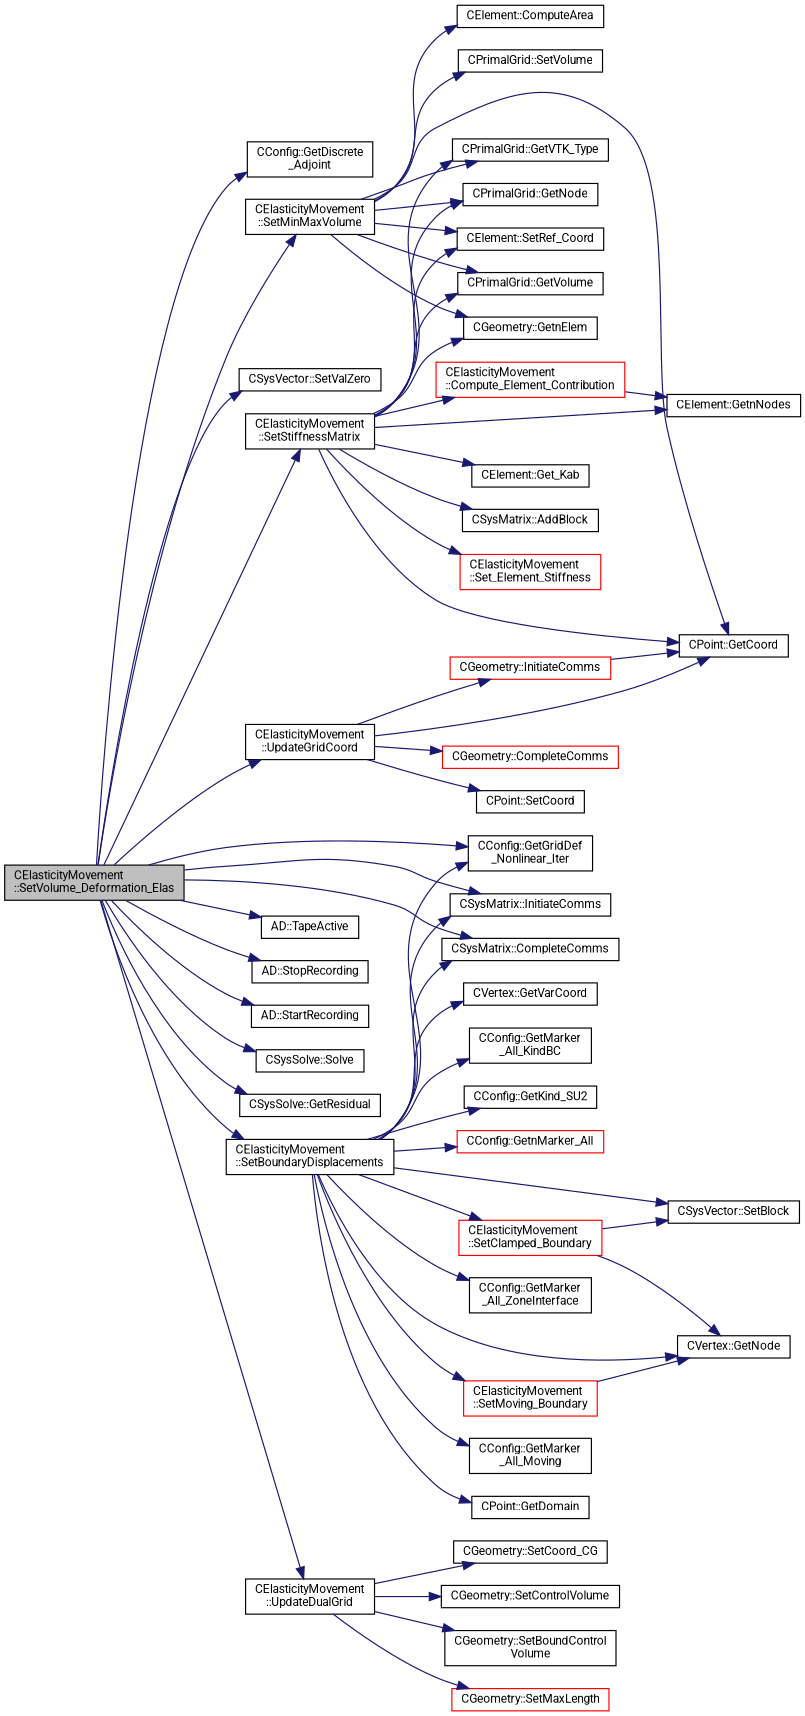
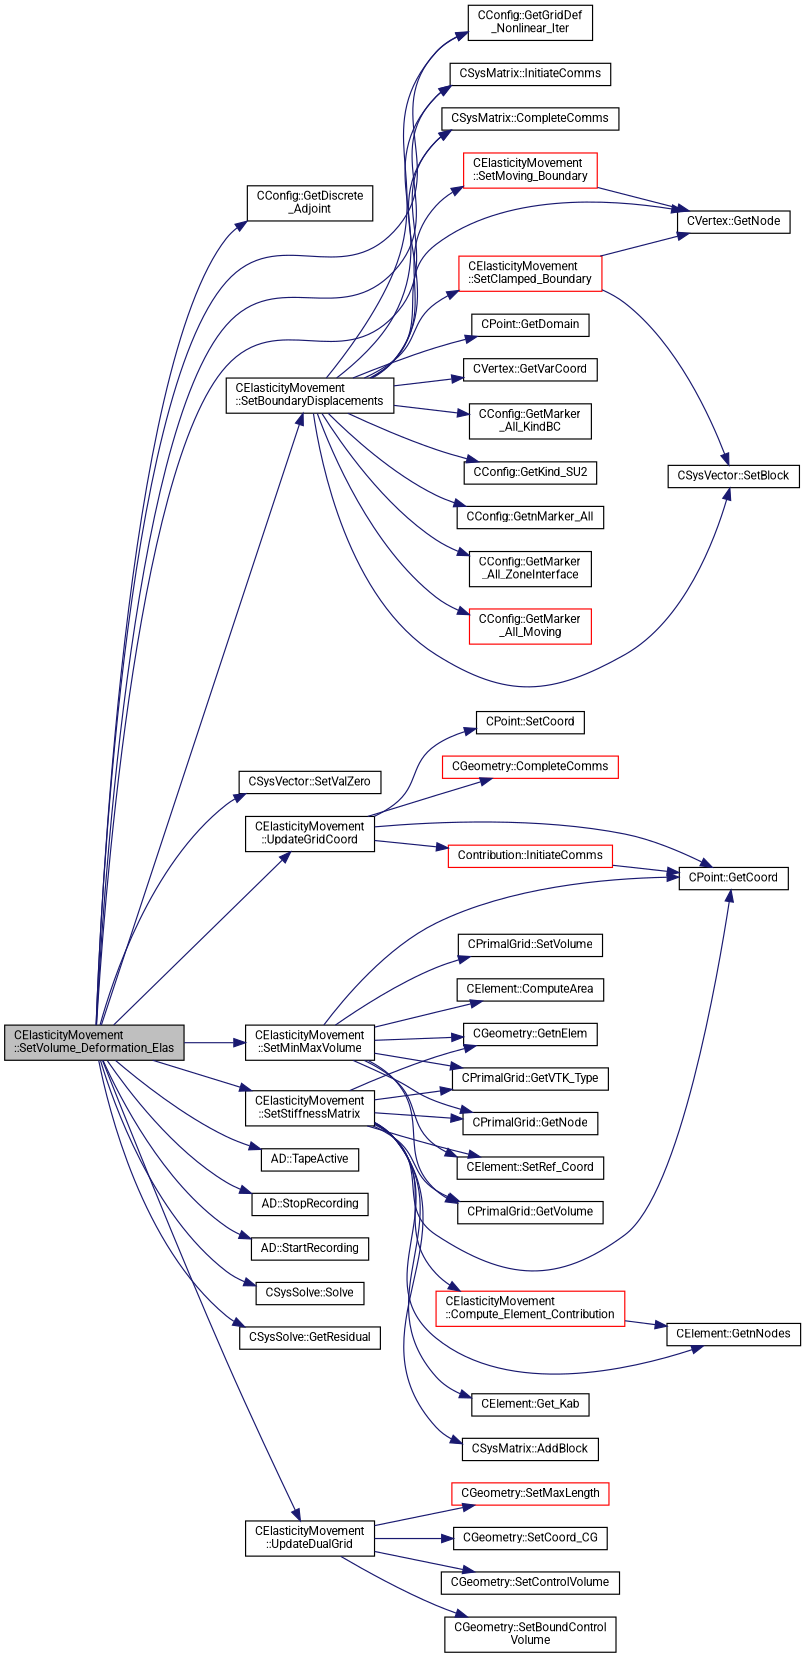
node "CElasticityMovement ::Set_Element_Stiffness": removed
node "CGeometry::InitiateComms": label "CGeometry::InitiateComms" -> "Contribution::InitiateComms"
node "CConfig::GetnMarker_All": color red -> black
node "CConfig::GetMarker _All_Moving": color black -> red
